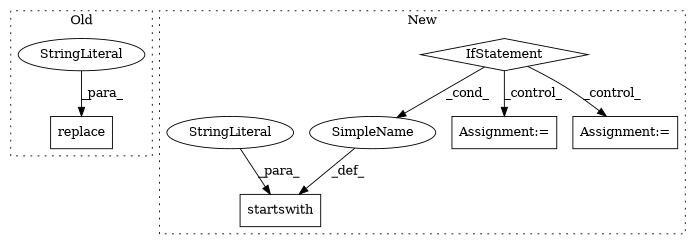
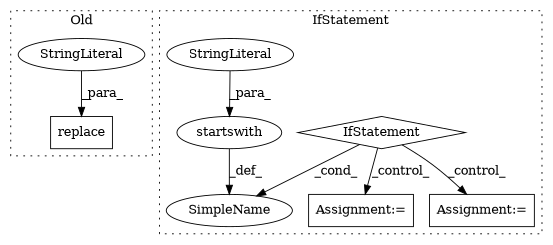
cluster "New": label "New" -> "IfStatement"
edge "SimpleName" -> "startswith": reversed
node "startswith": shape box -> ellipse
